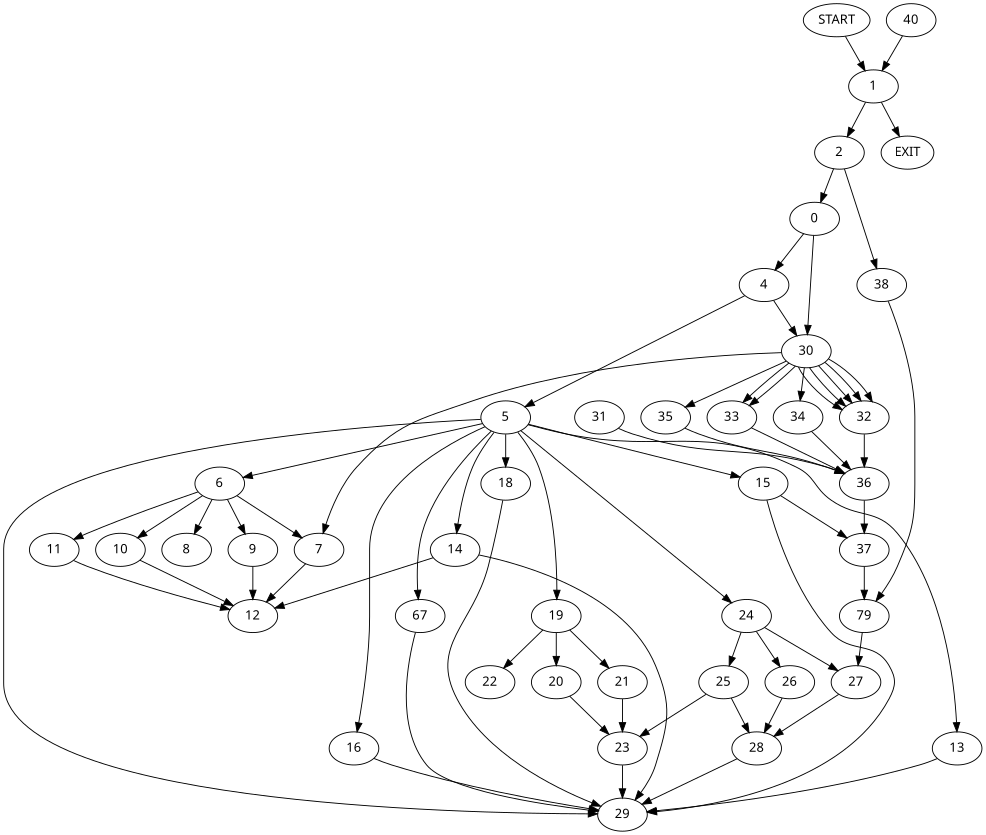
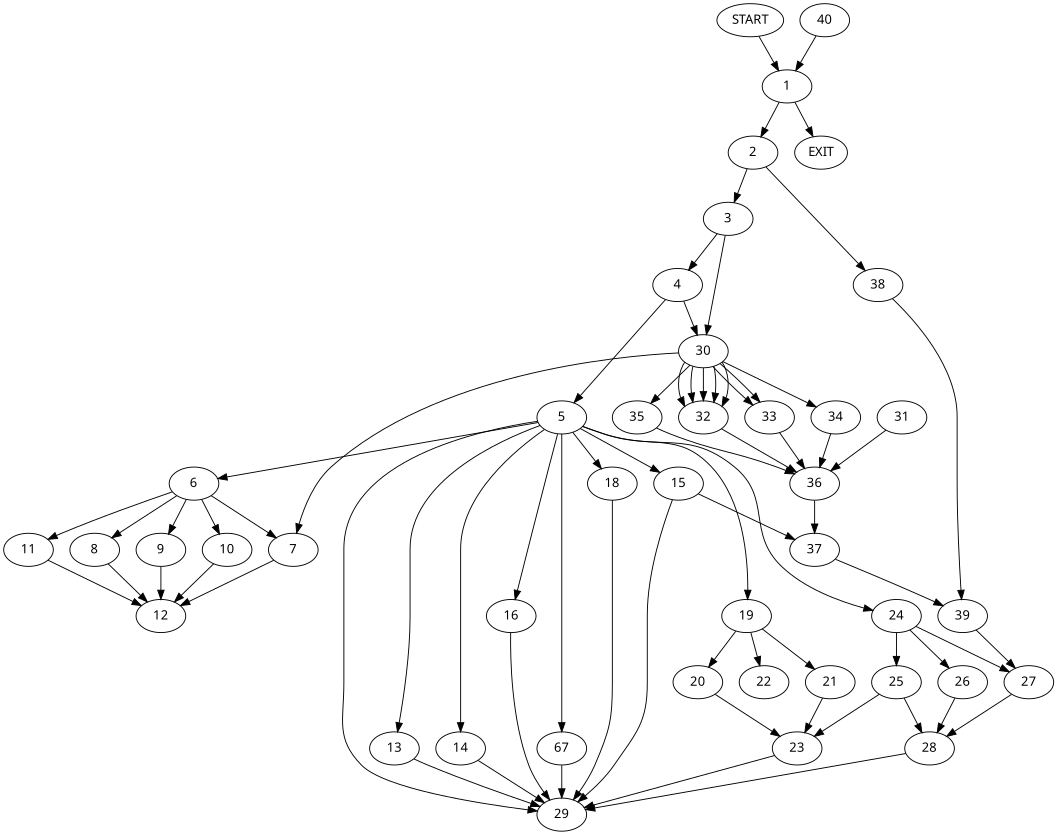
node "0": label "0" -> "3"
edge "14" -> "12": now "8" -> "12"
node "79": label "79" -> "39"
